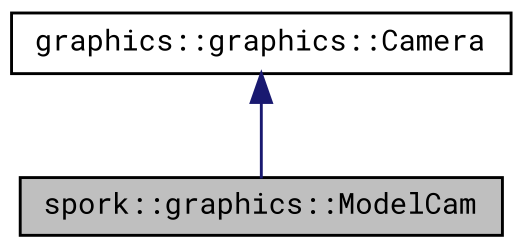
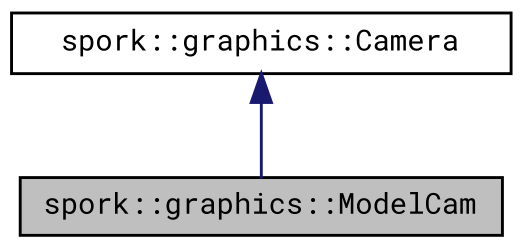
node "graphics::graphics::Camera": label "graphics::graphics::Camera" -> "spork::graphics::Camera"
